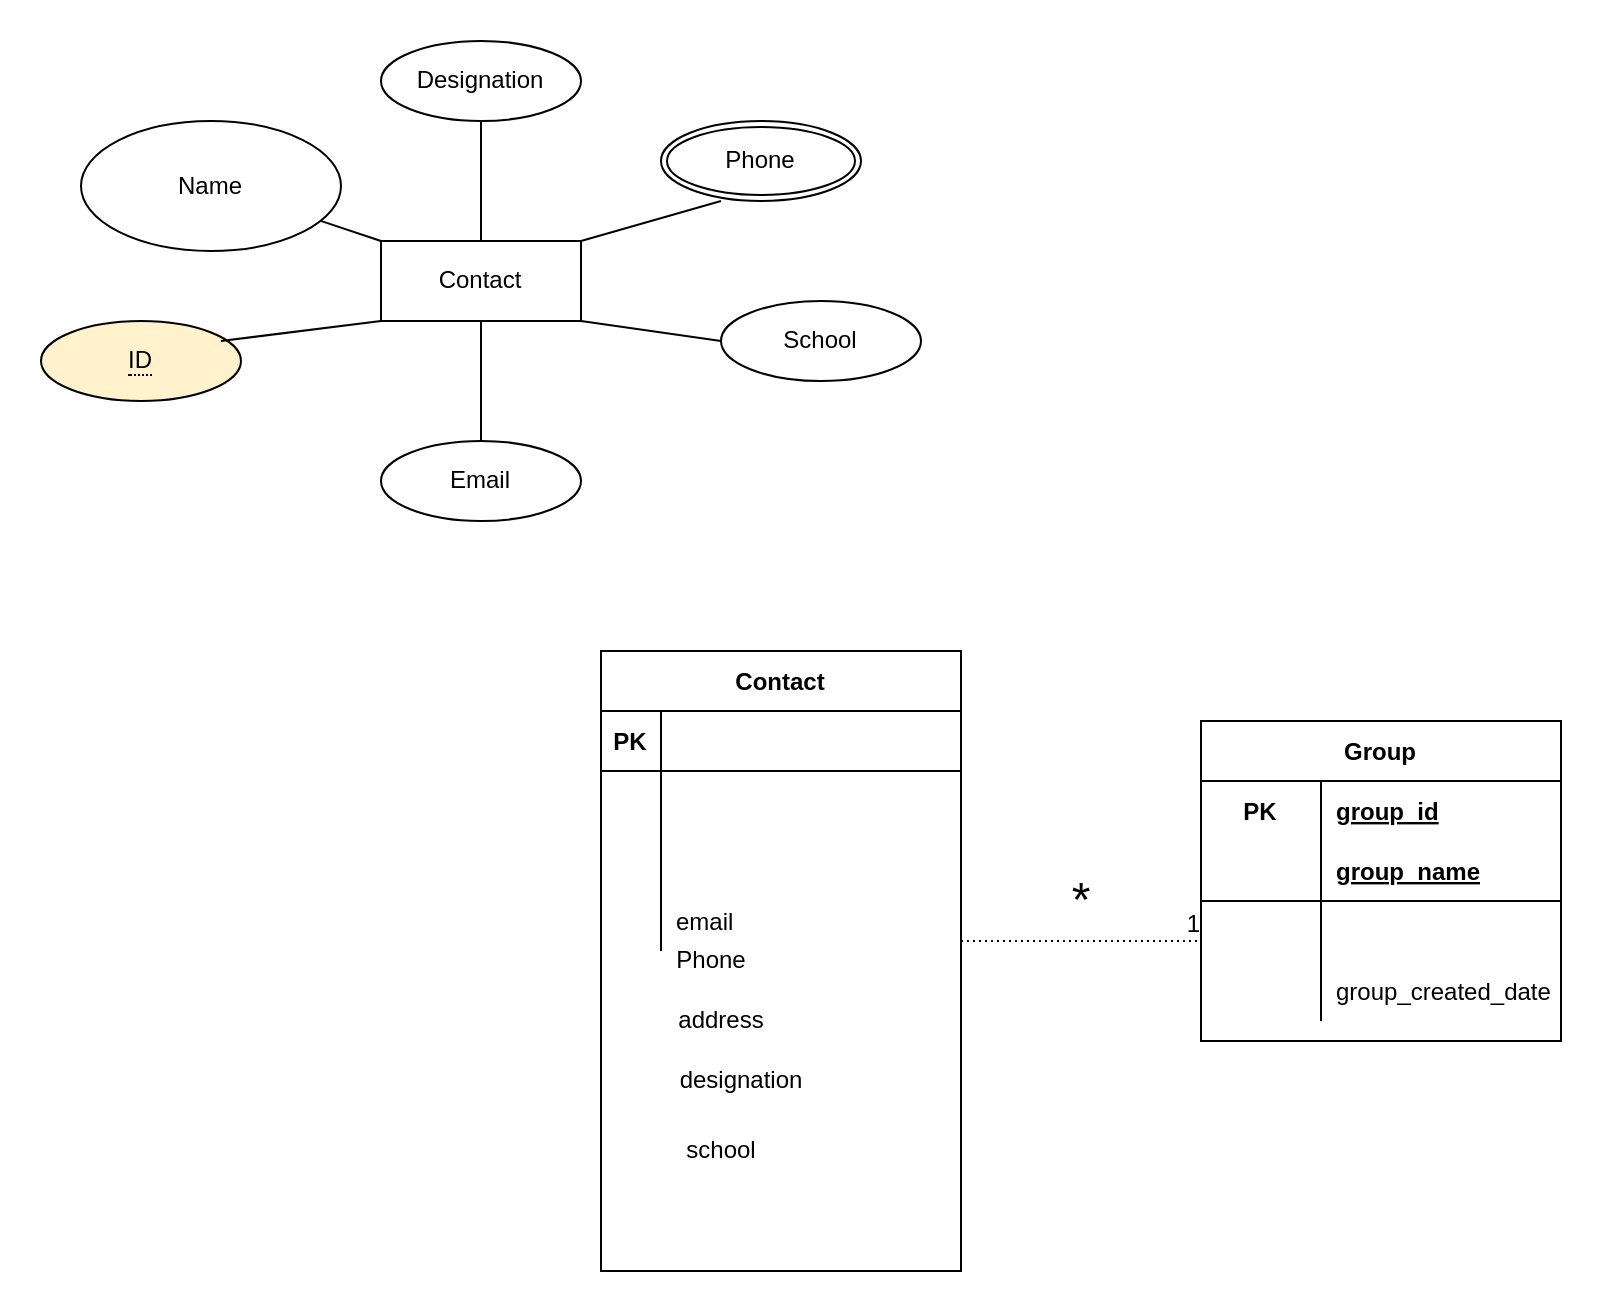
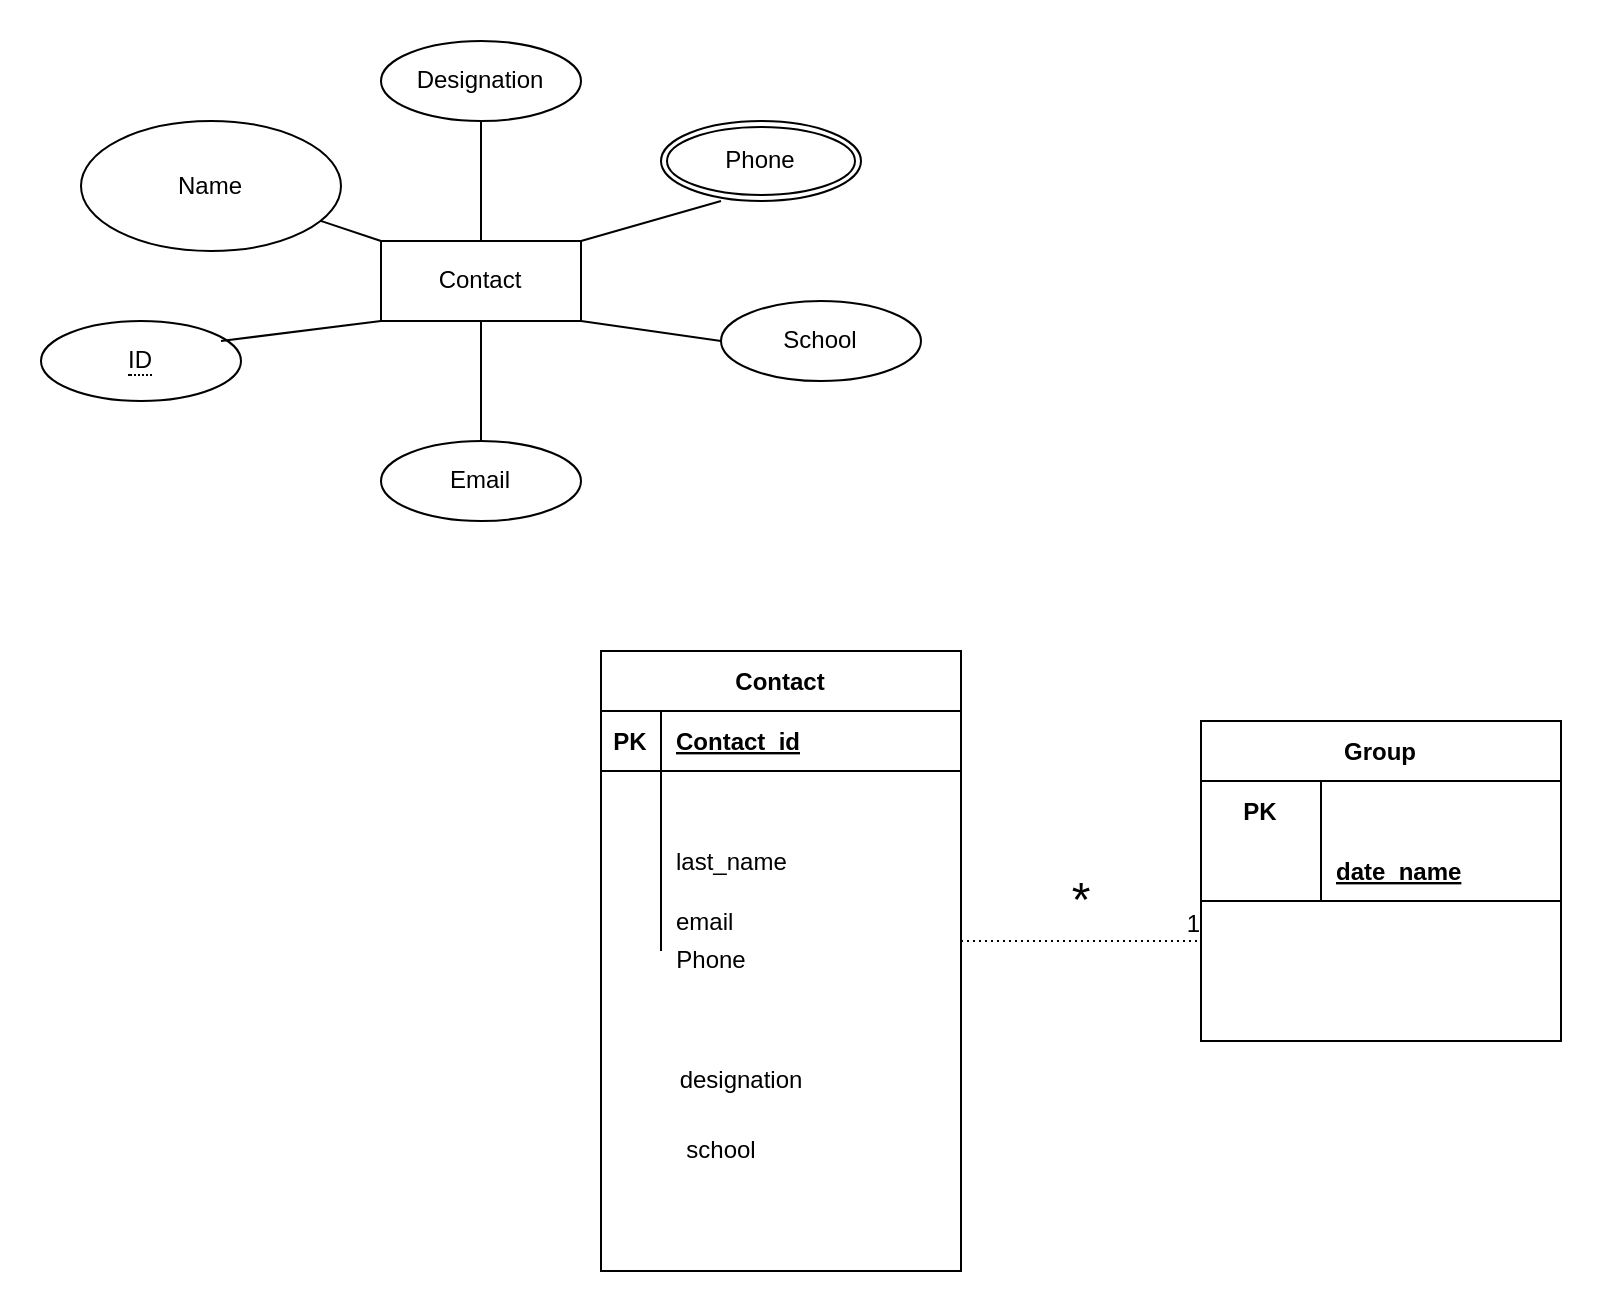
node "ID": fillcolor #fff2cc -> #ffffff
node "Contact_id": added
node "group_id": removed
node "last_name": added
node "group_name": label "group_name" -> "date_name"
node "group_created_date": removed
node "address": removed
